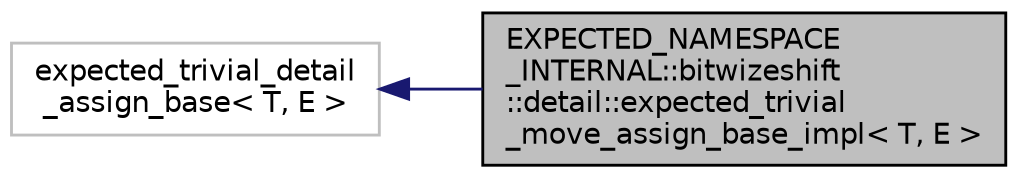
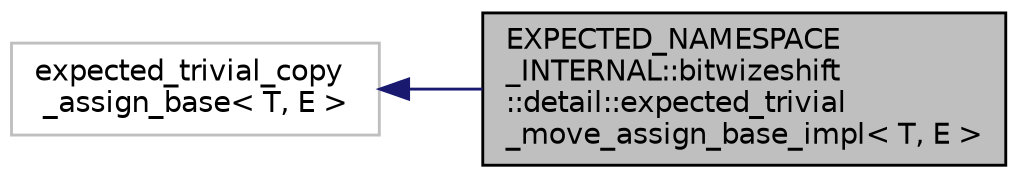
node "expected_trivial_detail _assign_base< T, E >": label "expected_trivial_detail _assign_base< T, E >" -> "expected_trivial_copy _assign_base< T, E >"
